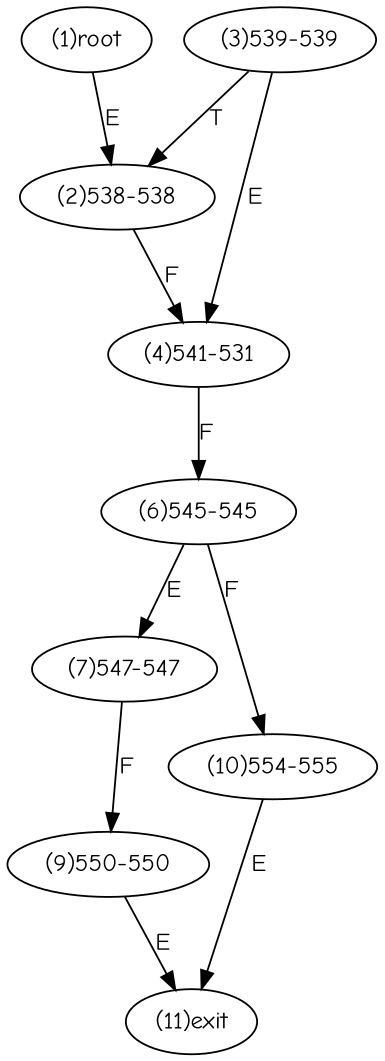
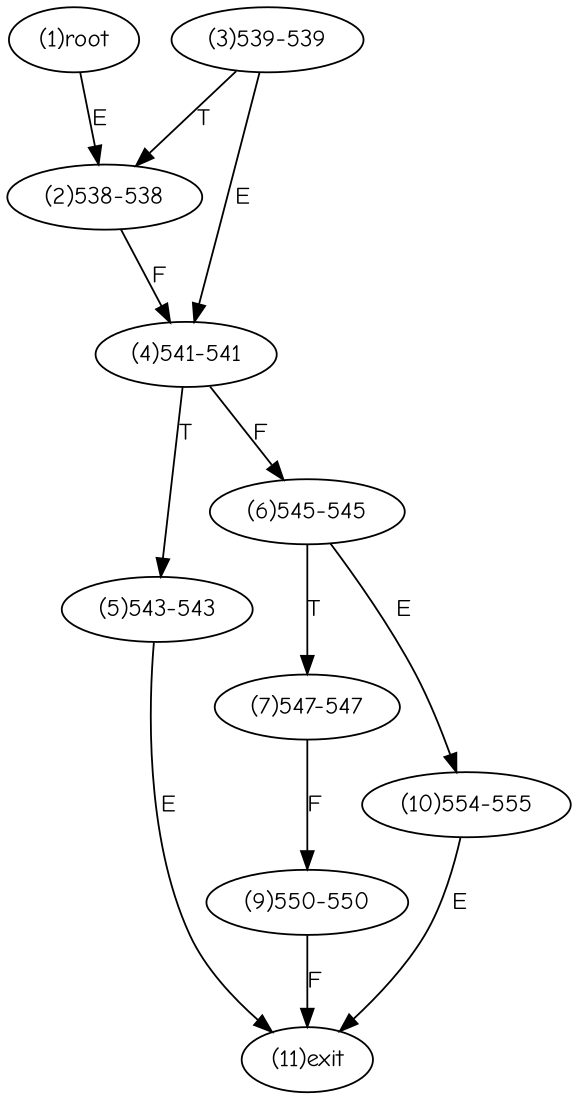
node "(4)541-531": label "(4)541-531" -> "(4)541-541"
edge "(6)545-545" -> "(7)547-547": label "E" -> "T"
edge "(6)545-545" -> "(10)554-555": label "F" -> "E"
node "(5)543-543": added
edge "(9)550-550" -> "(11)exit": label "E" -> "F"
